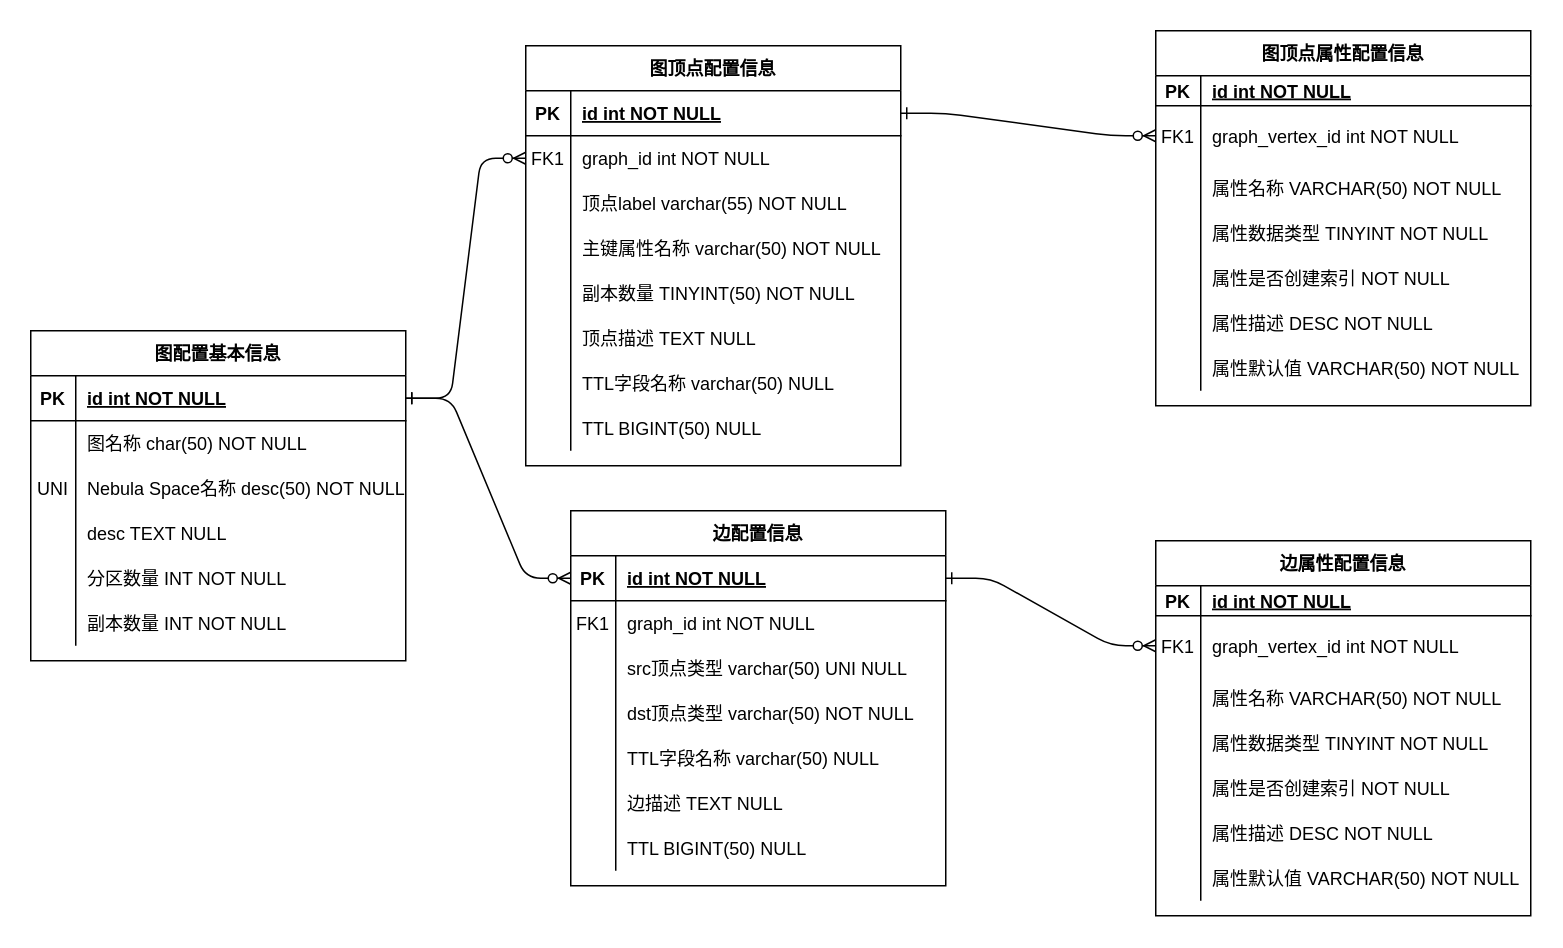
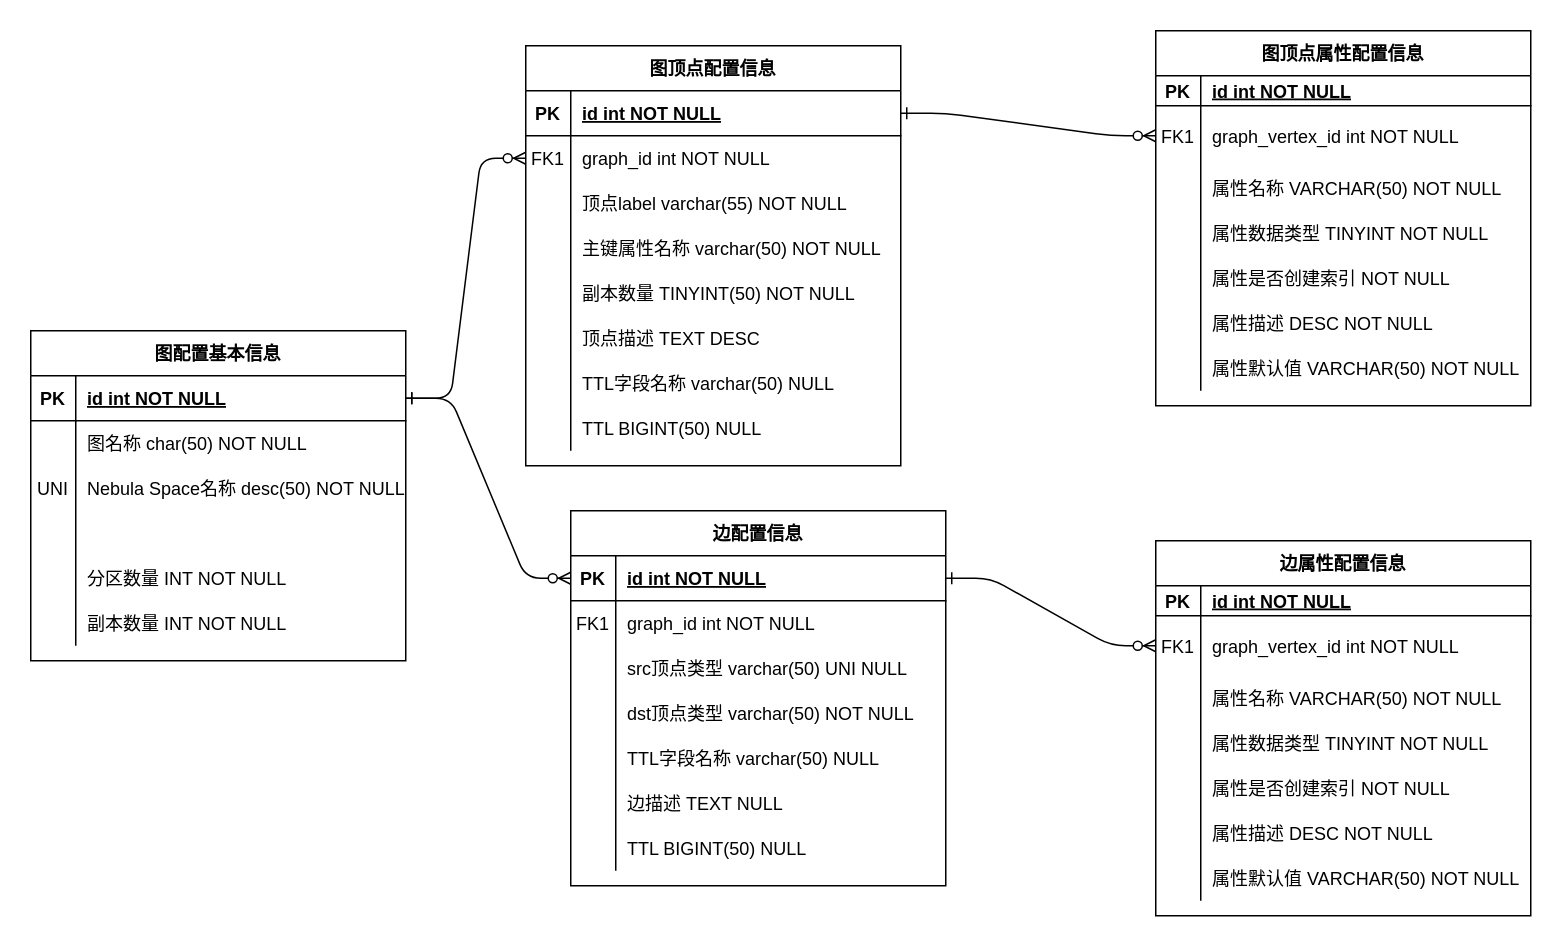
node "顶点描述 TEXT NULL": label "顶点描述 TEXT NULL" -> "顶点描述 TEXT DESC"
node "desc TEXT NULL": removed
